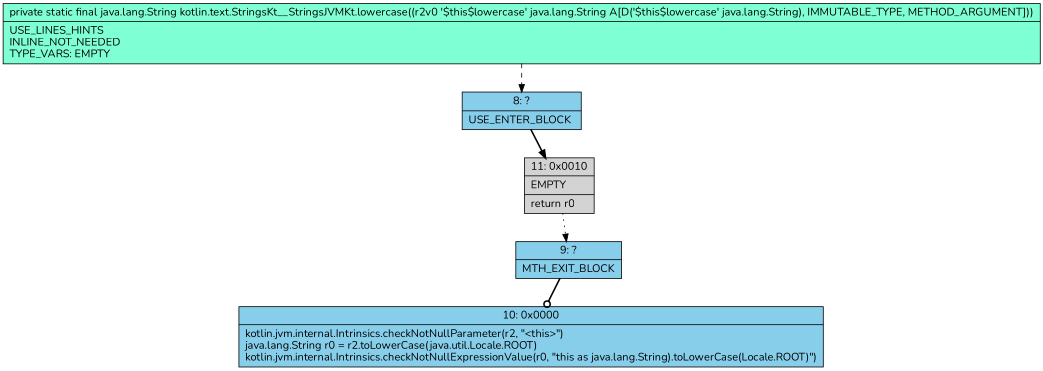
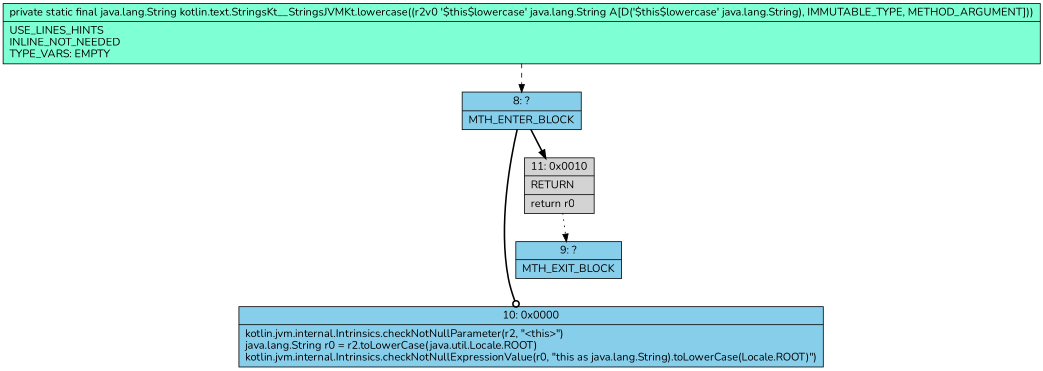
node "8: ?": text "USE_ENTER_BLOCK" -> "MTH_ENTER_BLOCK"
node "11: 0x0010": text "EMPTY" -> "RETURN"
edge "9: ?" -> "10: 0x0000": now "8: ?" -> "10: 0x0000"
